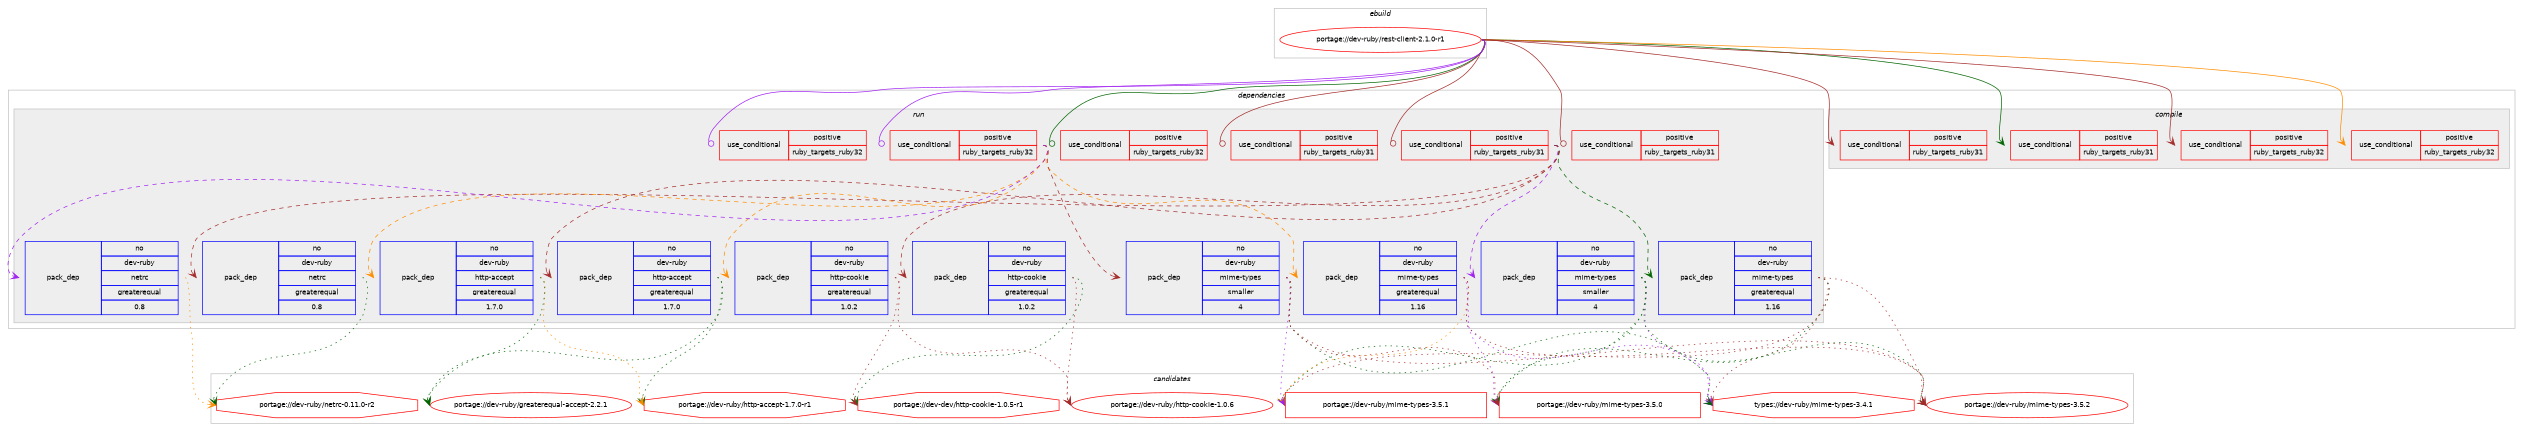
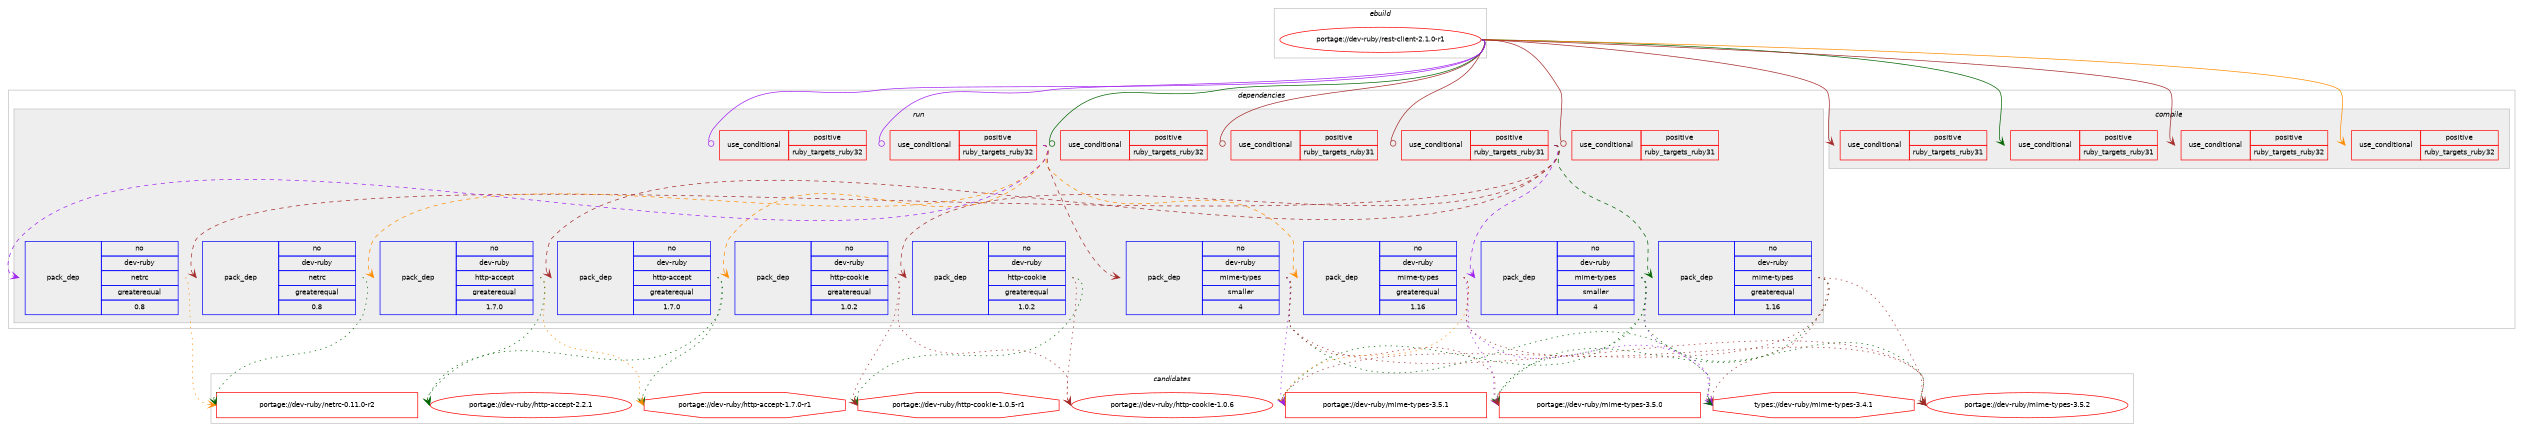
node "portage://dev-ruby/netrc-0.11.0-r2": shape octagon -> box
node "portage://dev-ruby/greaterequal-accept-2.2.1": label "portage://dev-ruby/greaterequal-accept-2.2.1" -> "portage://dev-ruby/http-accept-2.2.1"
node "portage://dev-dev/http-cookie-1.0.5-r1": label "portage://dev-dev/http-cookie-1.0.5-r1" -> "portage://dev-ruby/http-cookie-1.0.5-r1"
